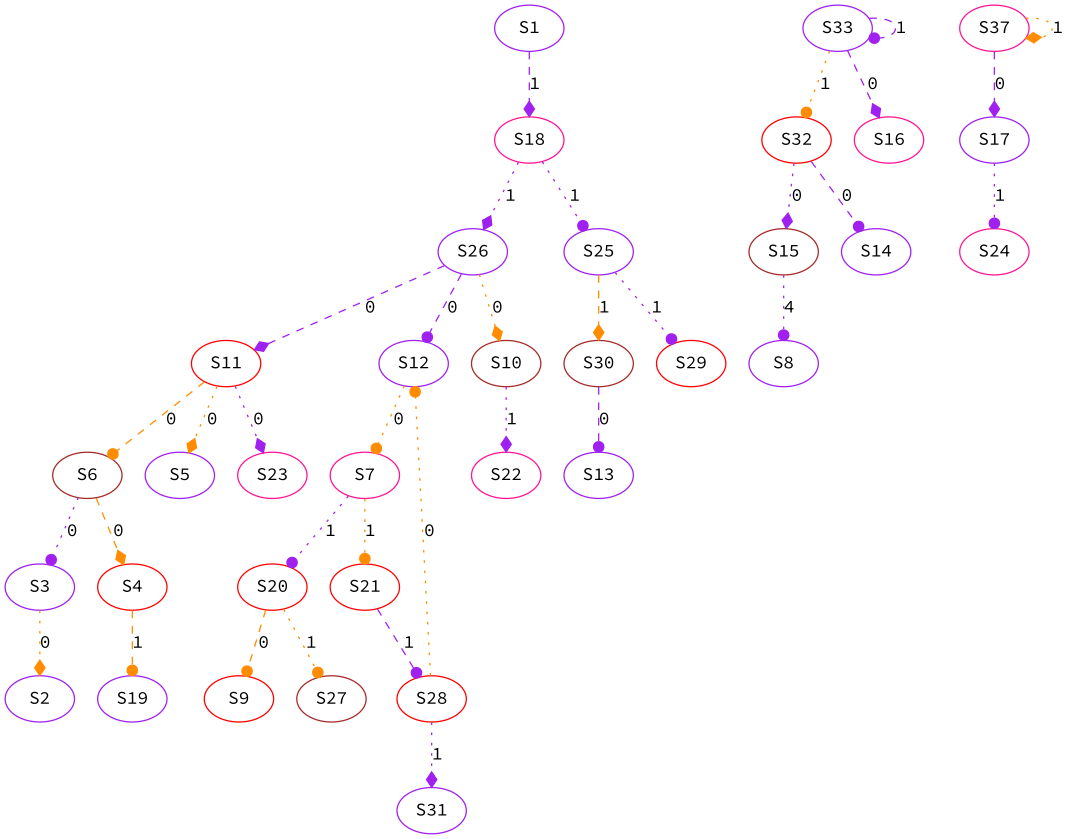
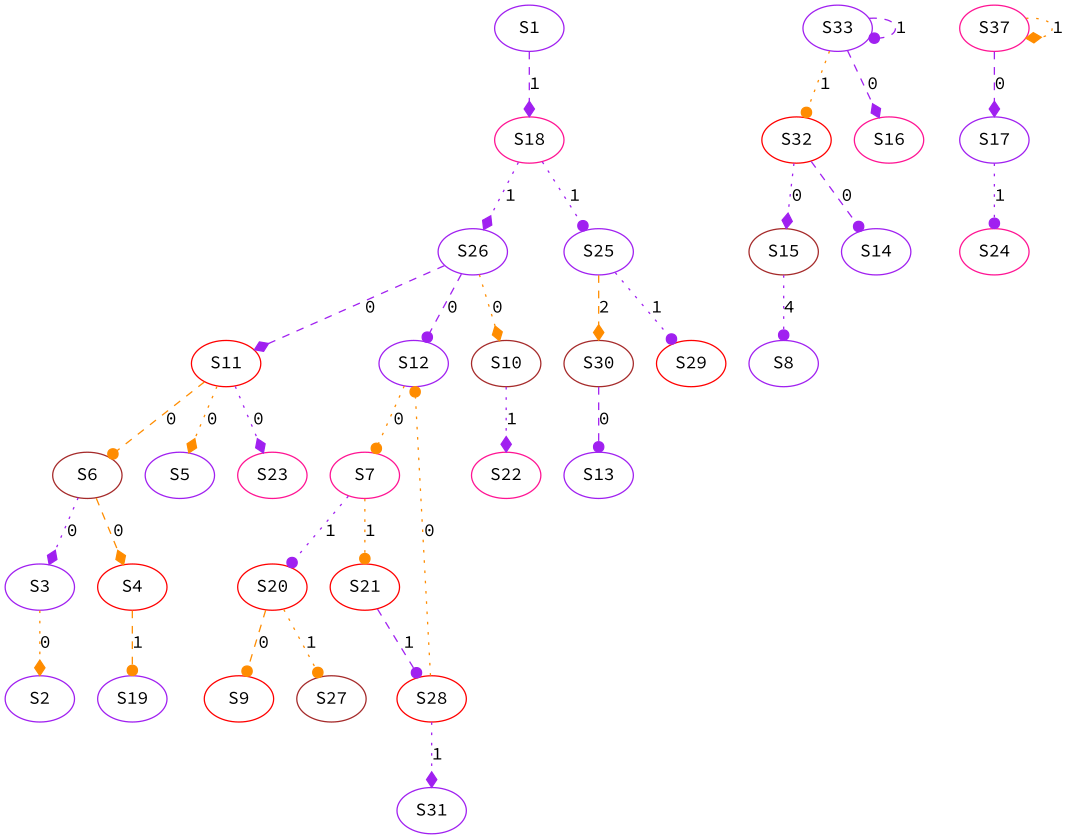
edge "S25" -> "S30": label "1" -> "2"
edge "S6" -> "S3": arrowhead dot -> diamond
